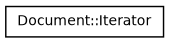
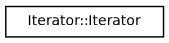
node "Document::Iterator": label "Document::Iterator" -> "Iterator::Iterator"
